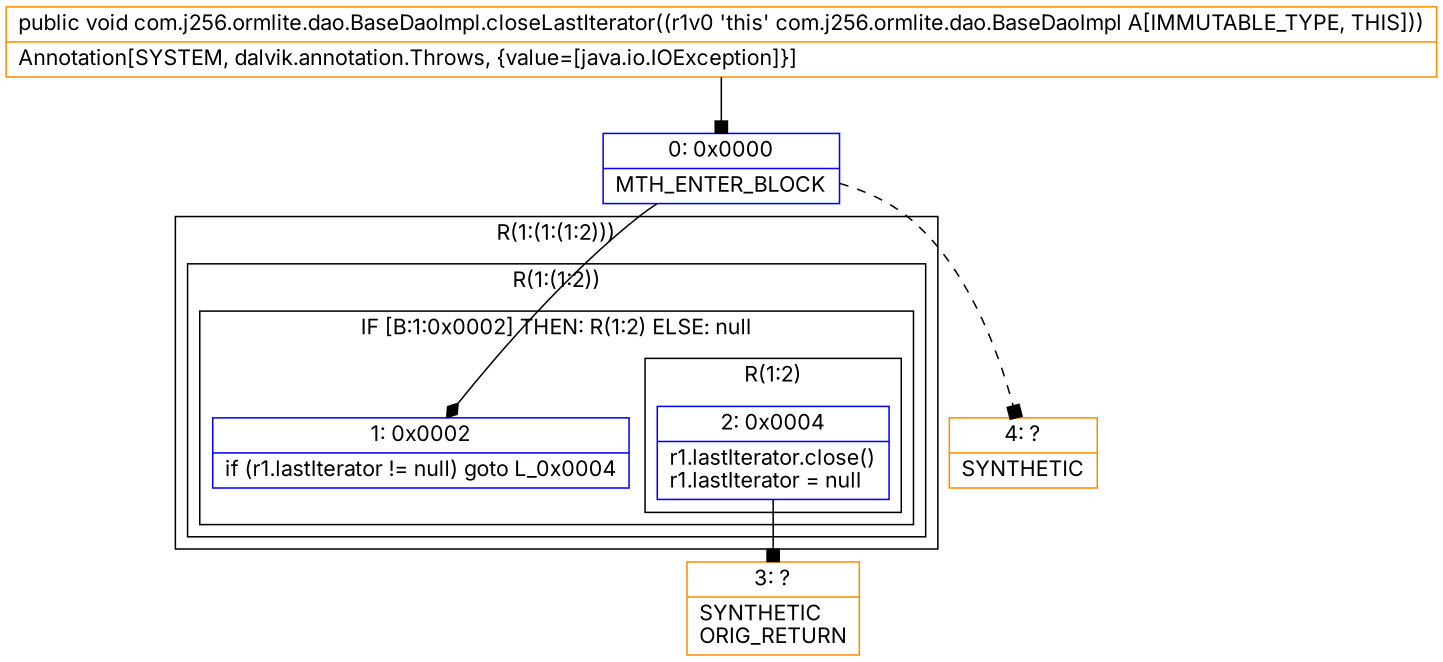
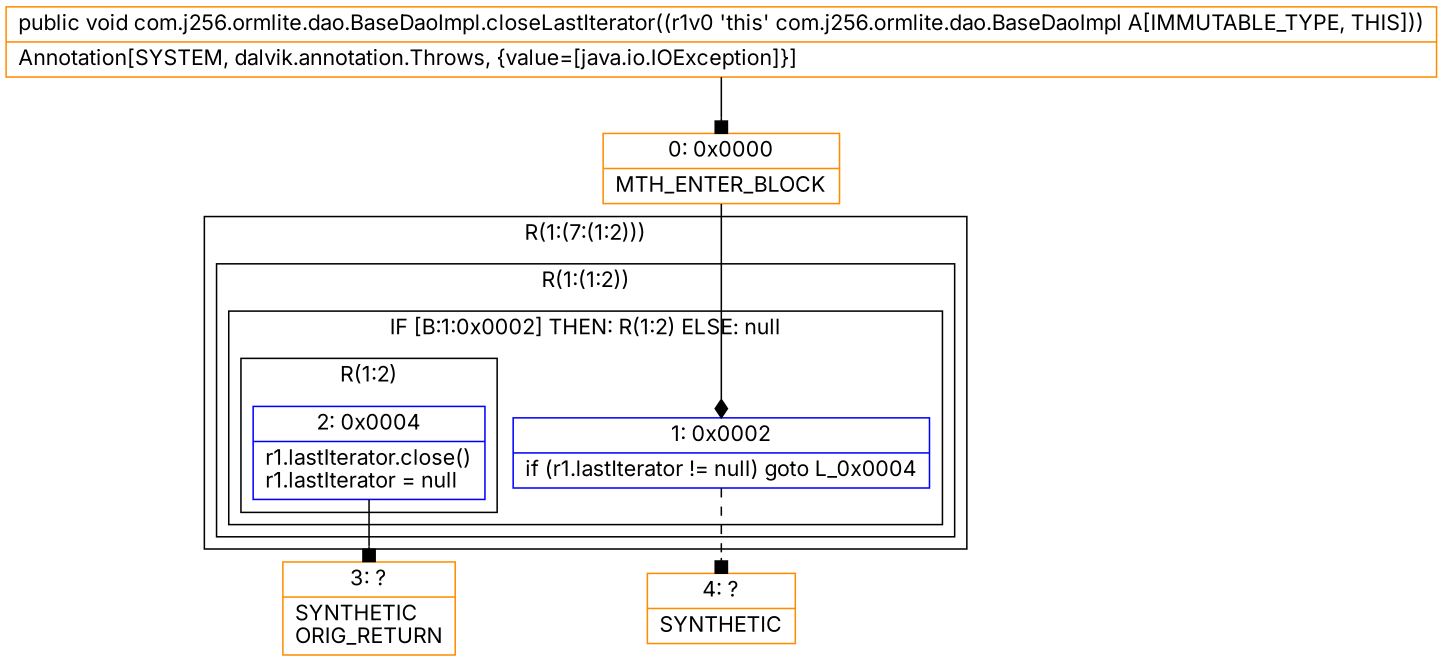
node "0: 0x0000": color blue -> darkorange
cluster "R(1:(1:(1:2)))": label "R(1:(1:(1:2)))" -> "R(1:(7:(1:2)))"
edge "0: 0x0000" -> "4: ?": now "1: 0x0002" -> "4: ?"
